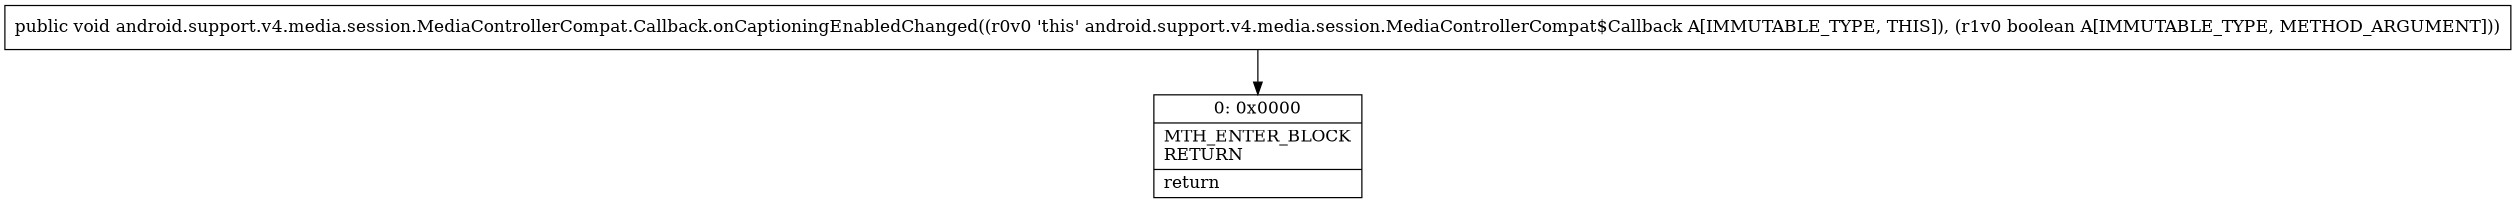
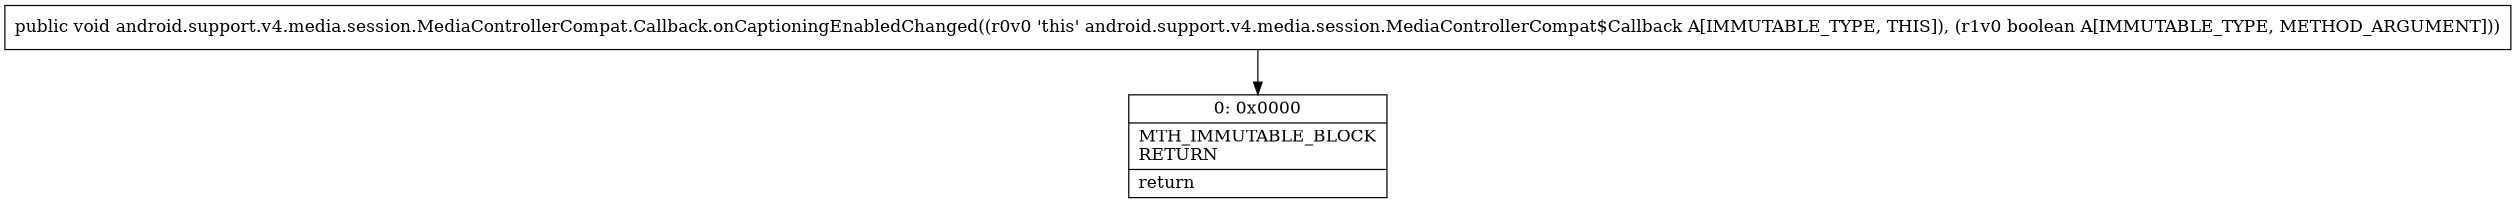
node "0: 0x0000": text "MTH_ENTER_BLOCK" -> "MTH_IMMUTABLE_BLOCK"
